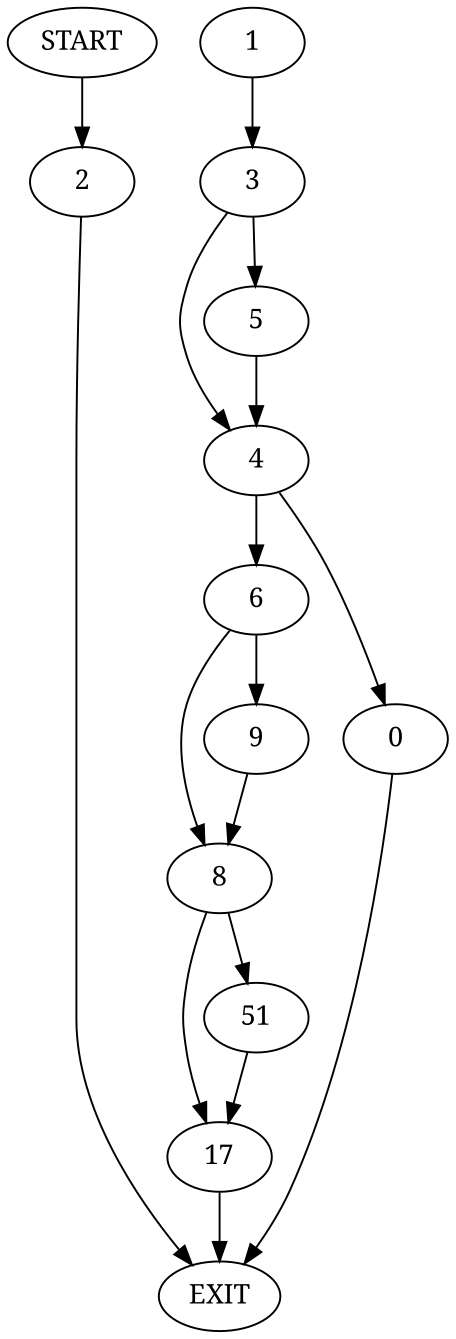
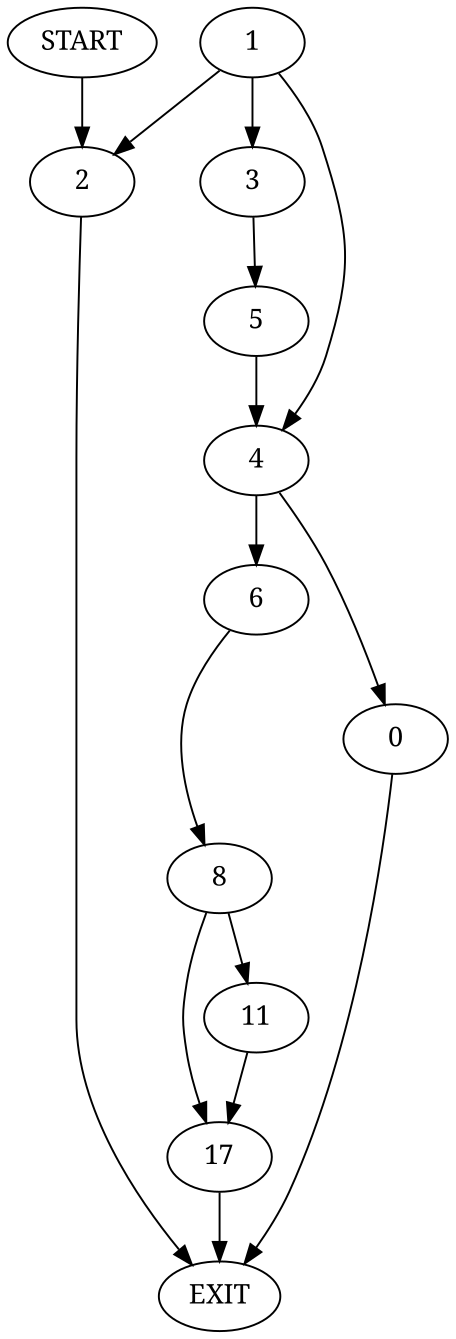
edge "1" -> "2": added
edge "3" -> "4": now "1" -> "4"
node "9": removed
node "51": label "51" -> "11"
